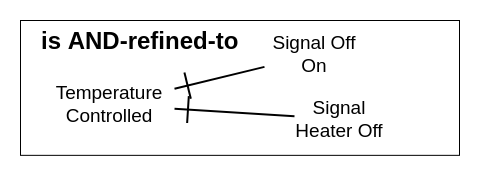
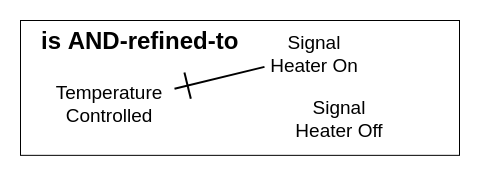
node "Signal Off On": label "Signal Off On" -> "Signal Heater On"
edge "Signal Heater Off" -> "Temperature Controlled": removed
